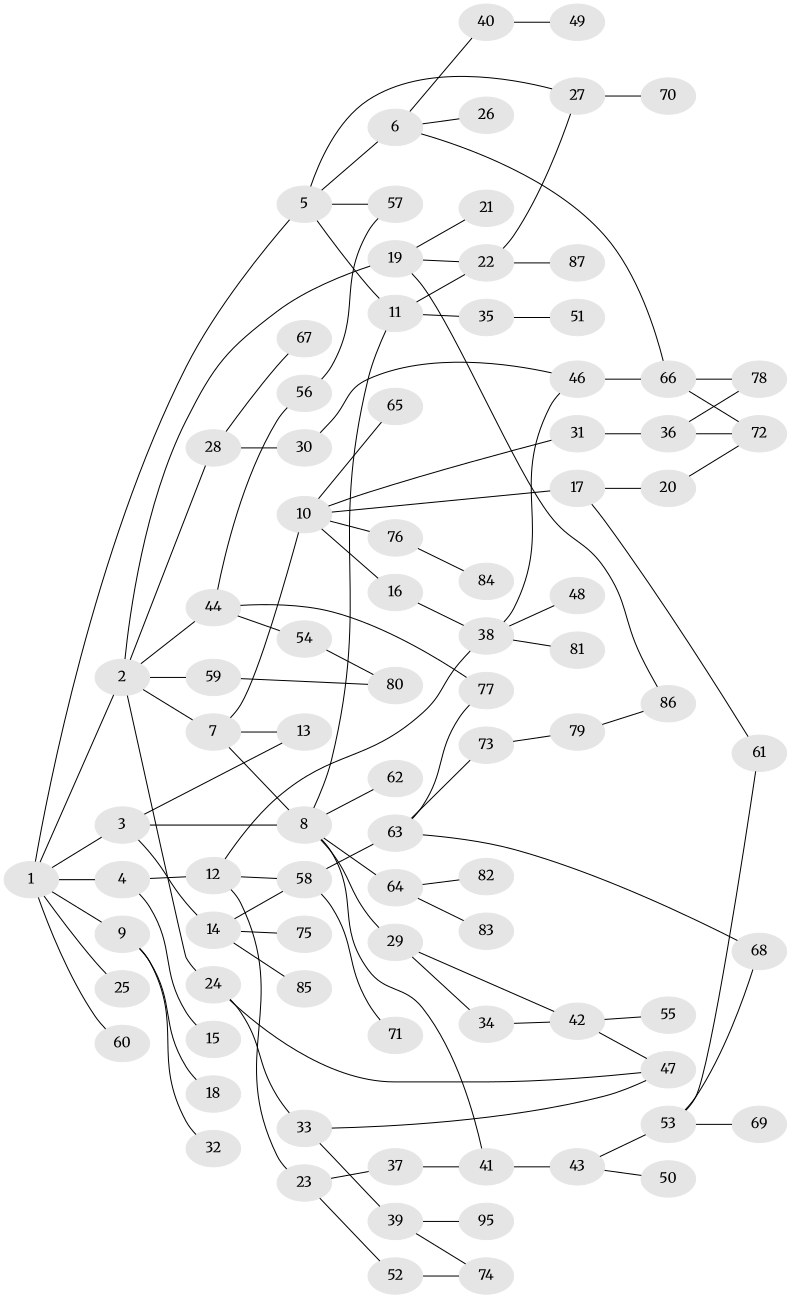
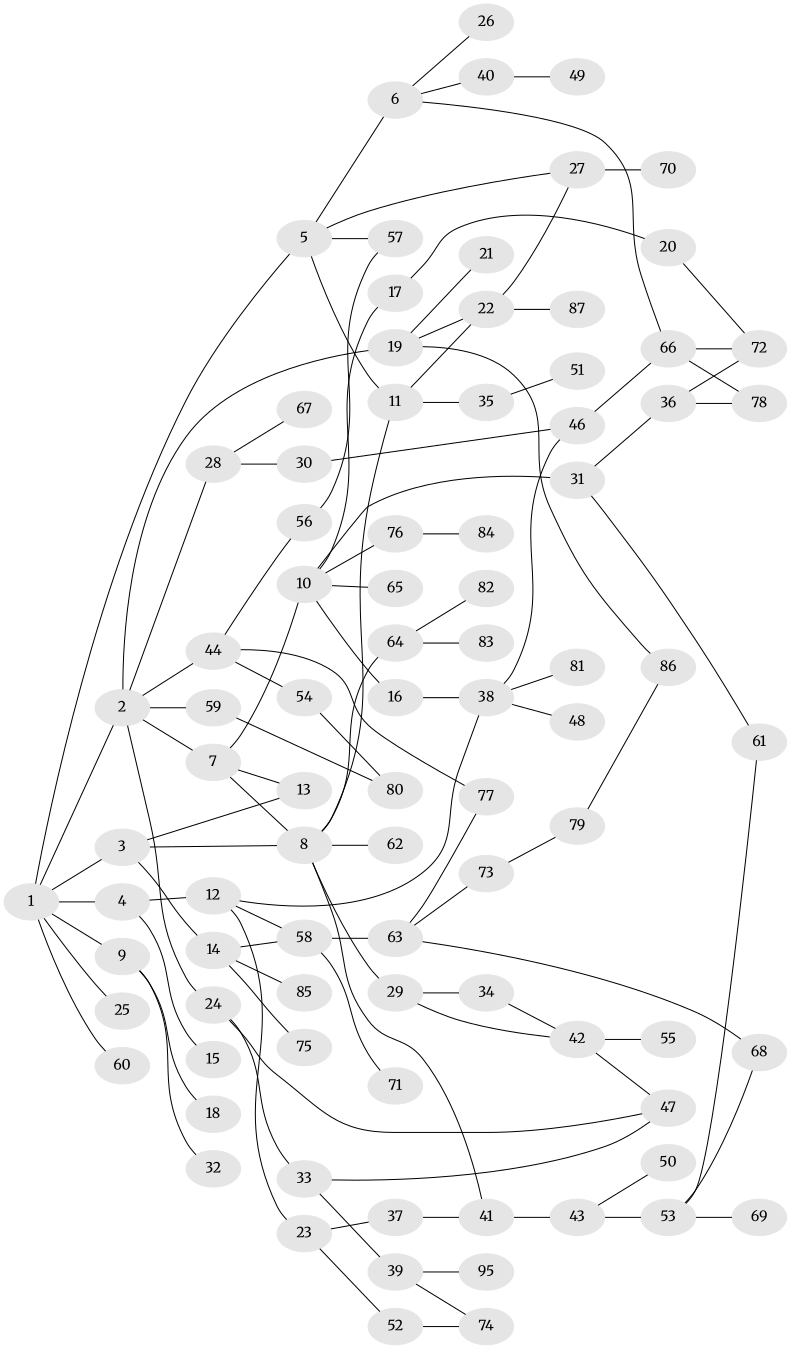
edge "17" -- "61": now "31" -- "61"
